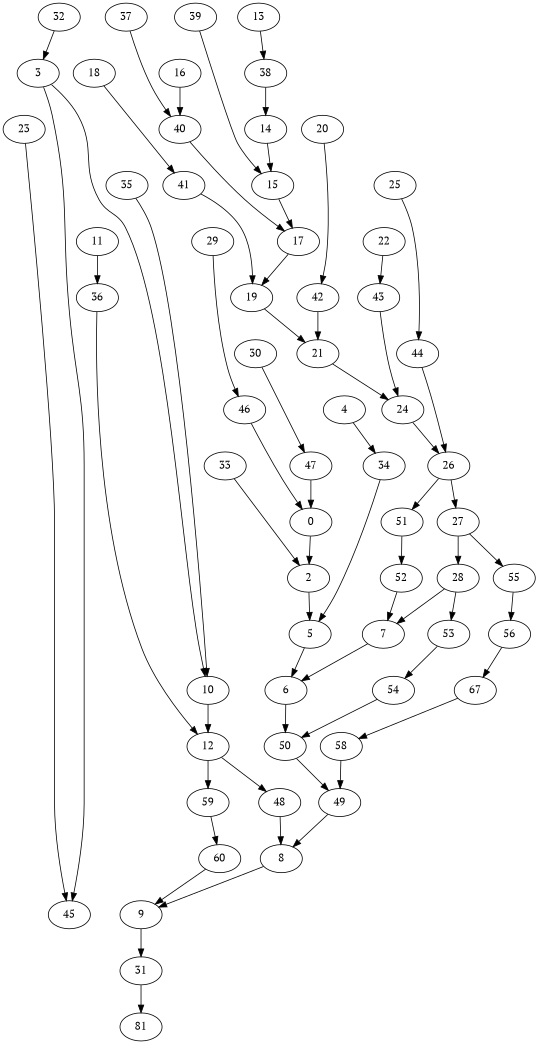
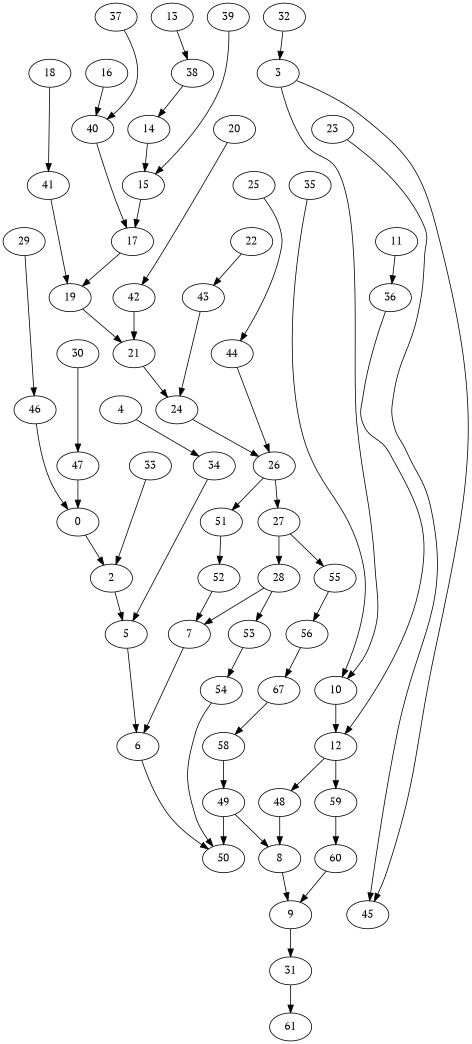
edge "50" -> "49": reversed
node "81": label "81" -> "61"
